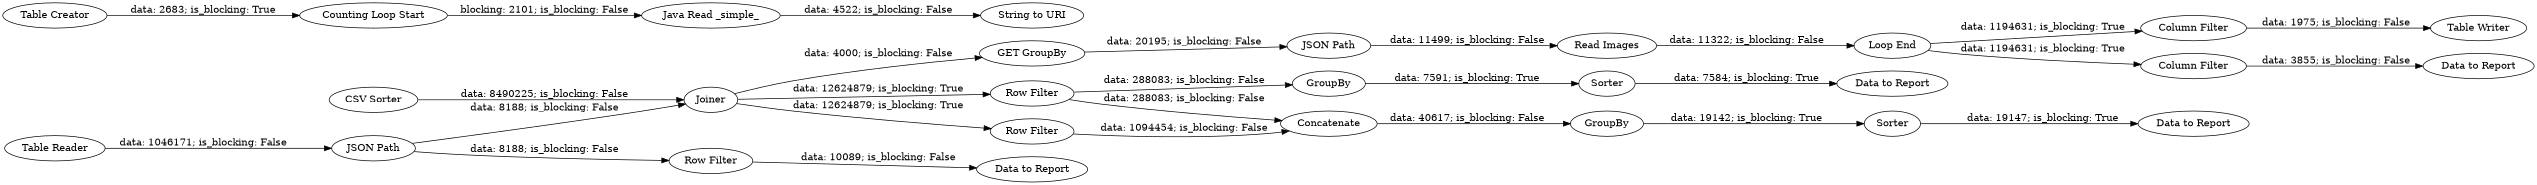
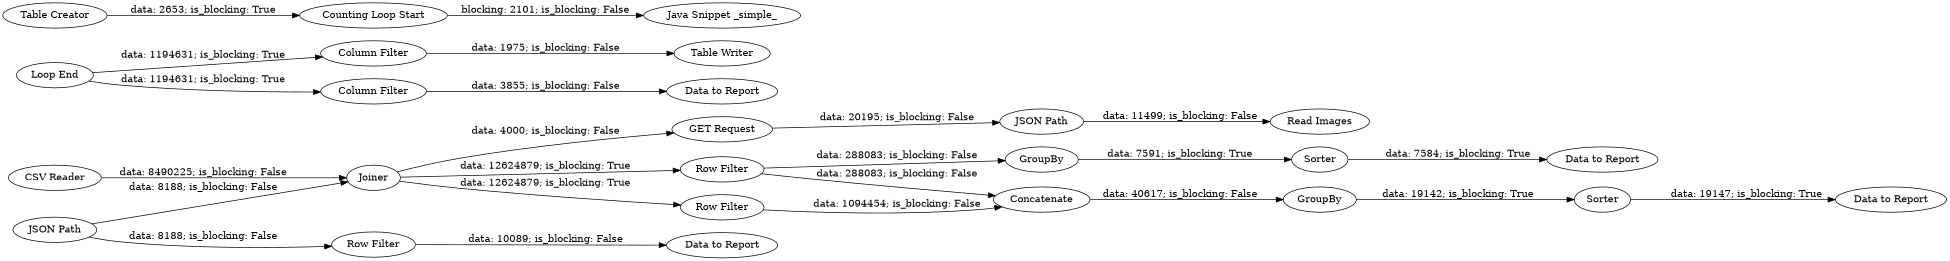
edge "Table Creator" -> "Counting Loop Start": label "data: 2683; is_blocking: True" -> "data: 2653; is_blocking: True"
node "Java Read _simple_": label "Java Read _simple_" -> "Java Snippet _simple_"
node "String to URI": removed
edge "Read Images" -> "Loop End": removed, label "data: 11322; is_blocking: False"
node "GET GroupBy": label "GET GroupBy" -> "GET Request"
node "CSV Sorter": label "CSV Sorter" -> "CSV Reader"
node "Table Reader": removed
